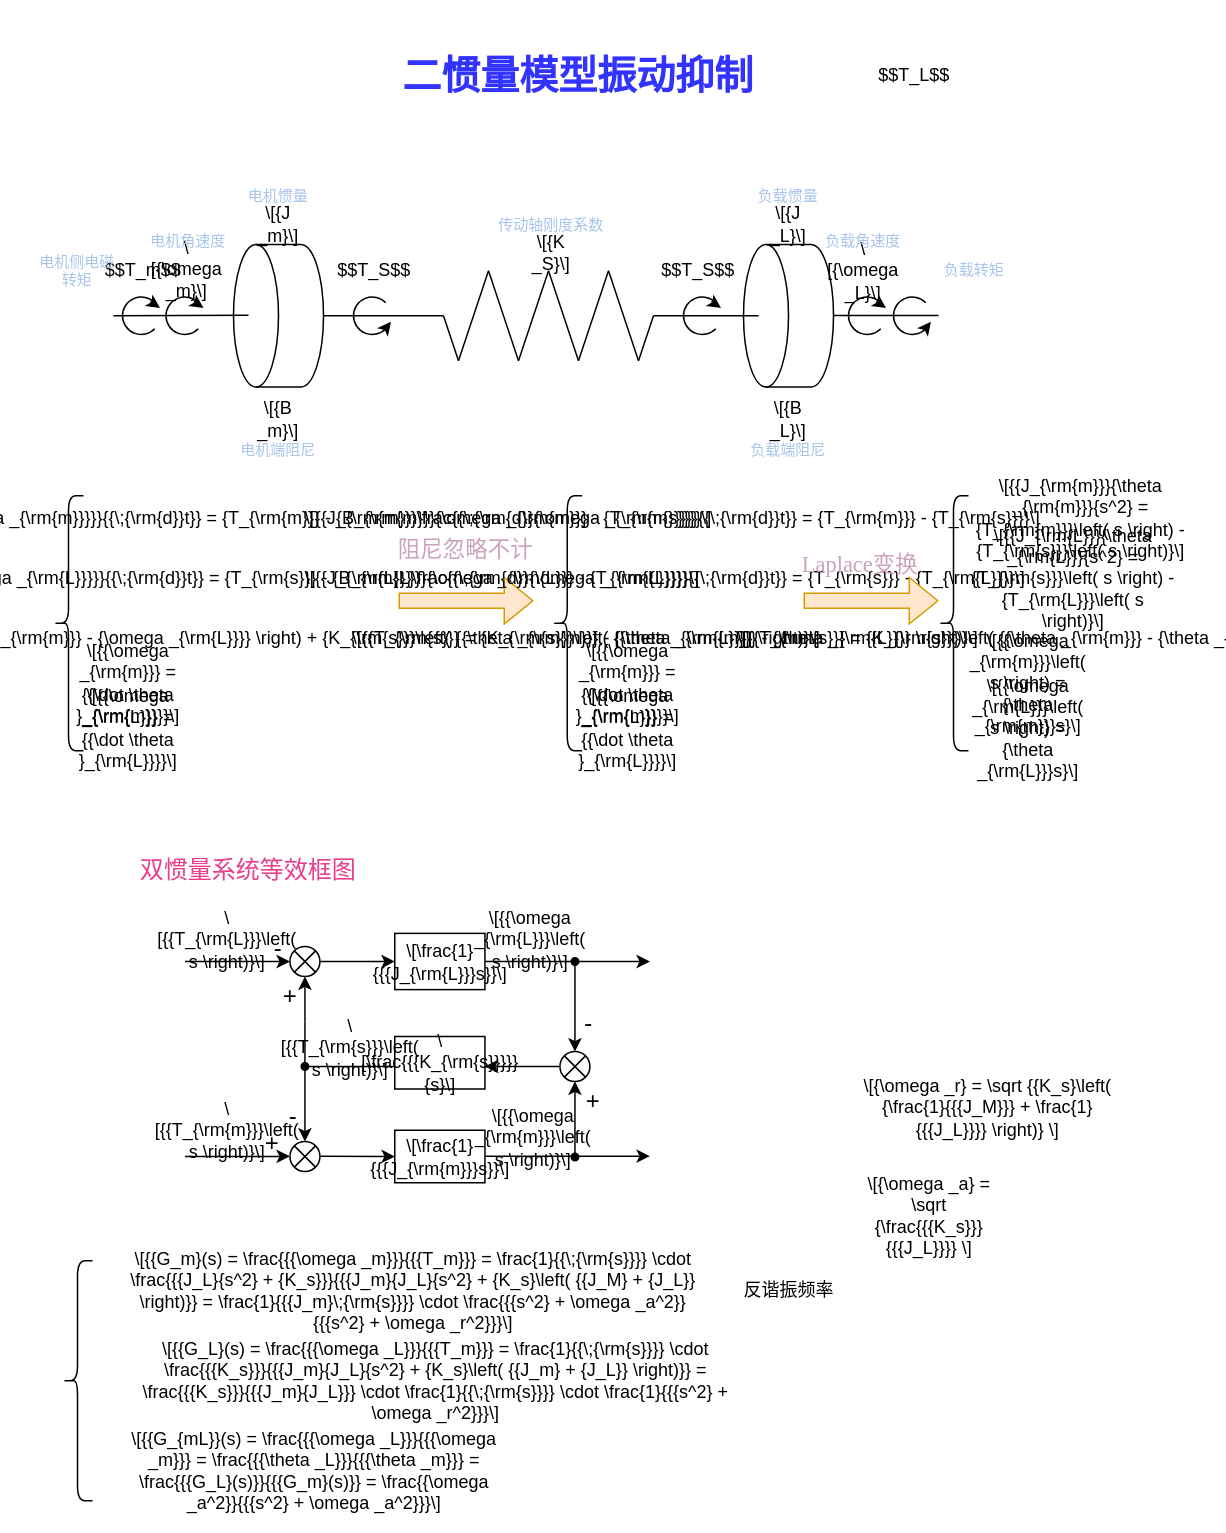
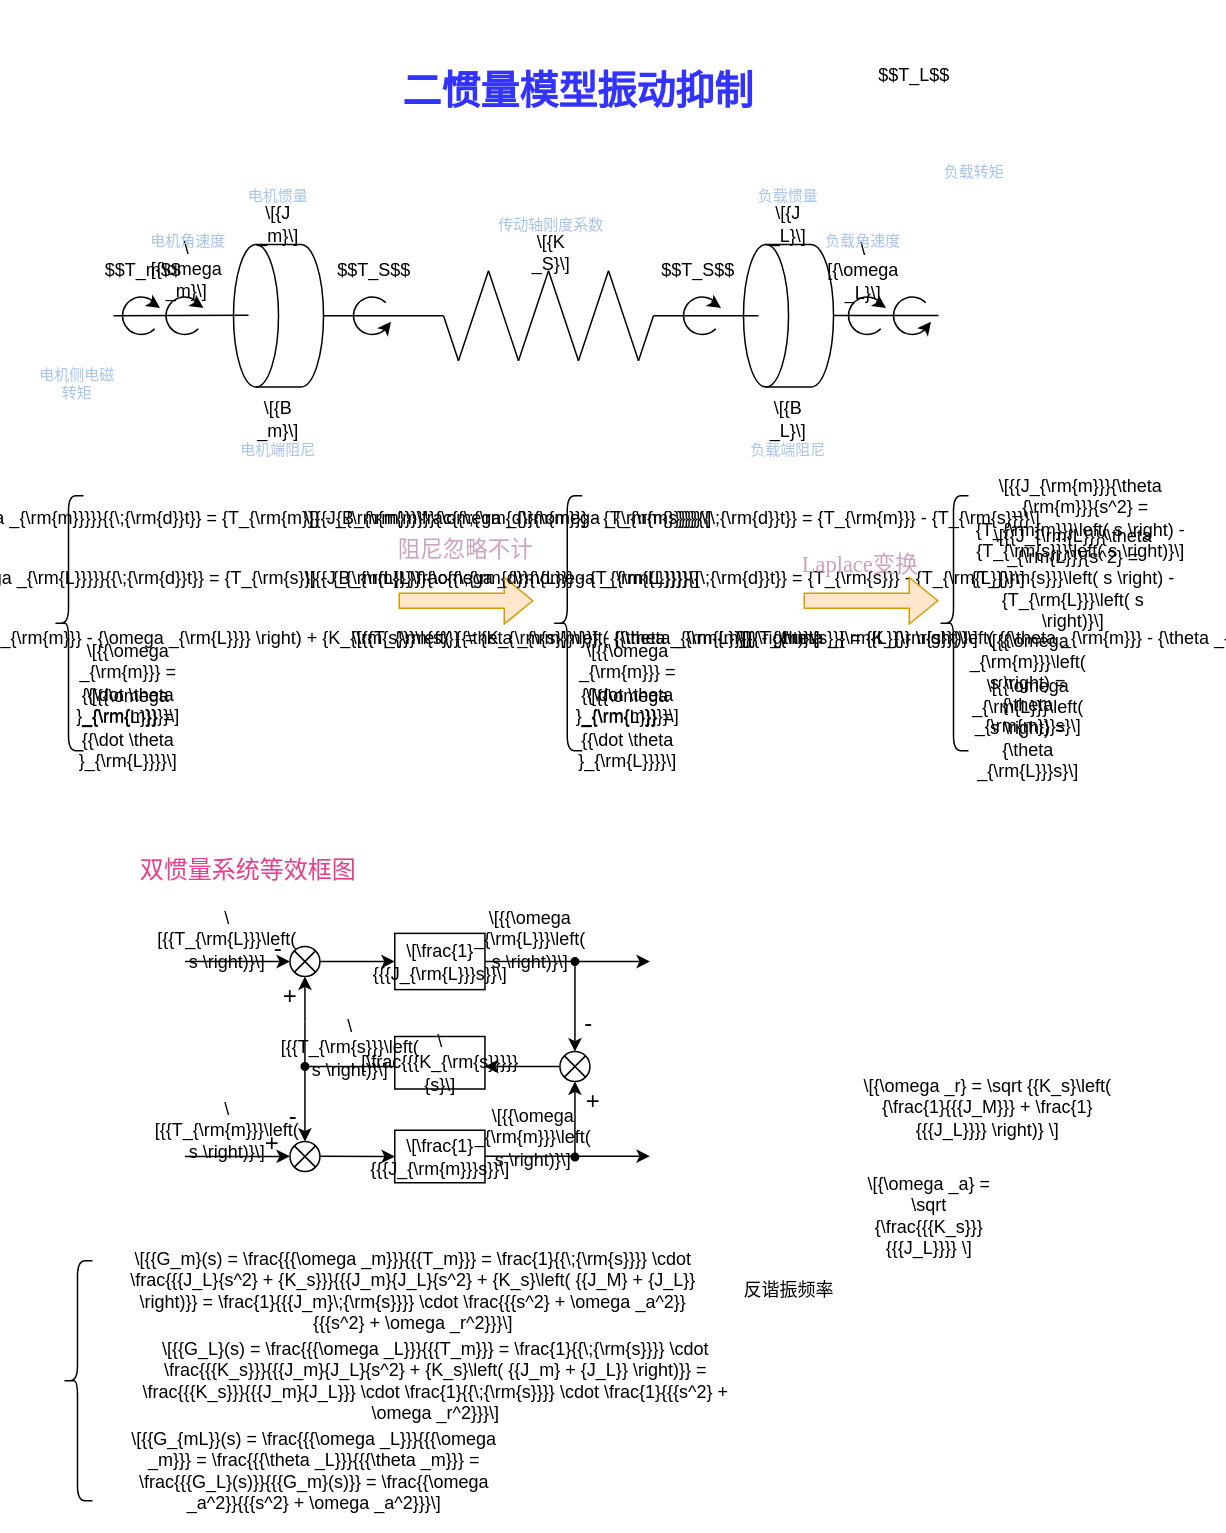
node "二惯量模型振动抑制": moved (578, 76) -> (578, 91)
node "负载转矩": moved (974, 269) -> (974, 171)
node "电机侧电磁转矩": moved (77, 271) -> (77, 383)
